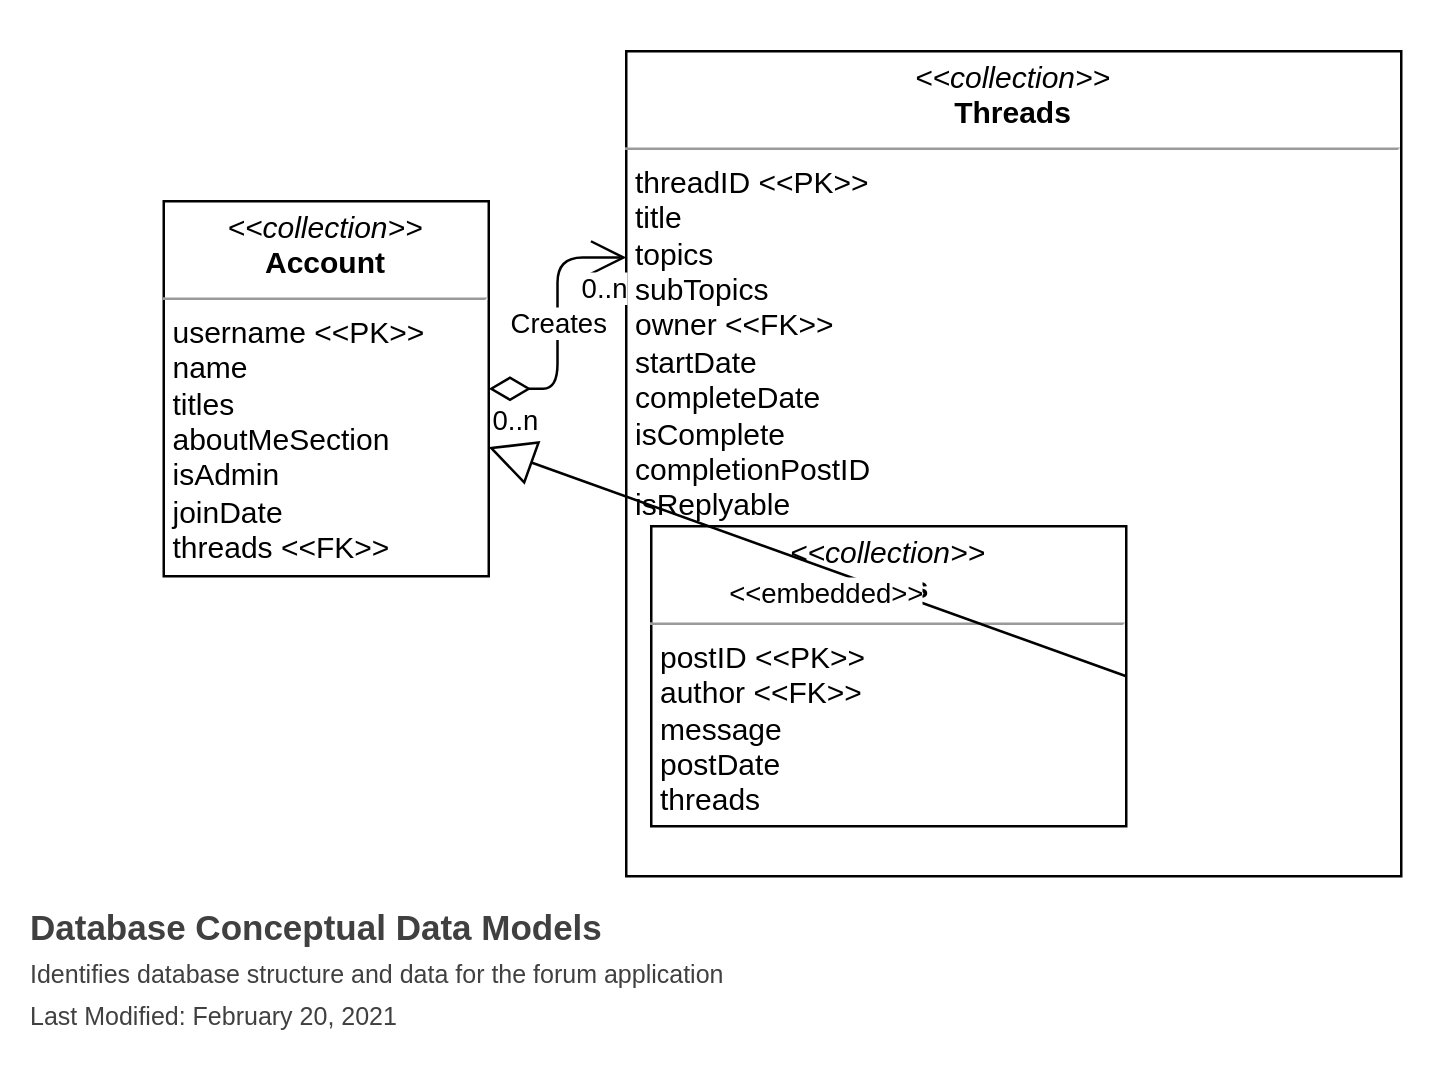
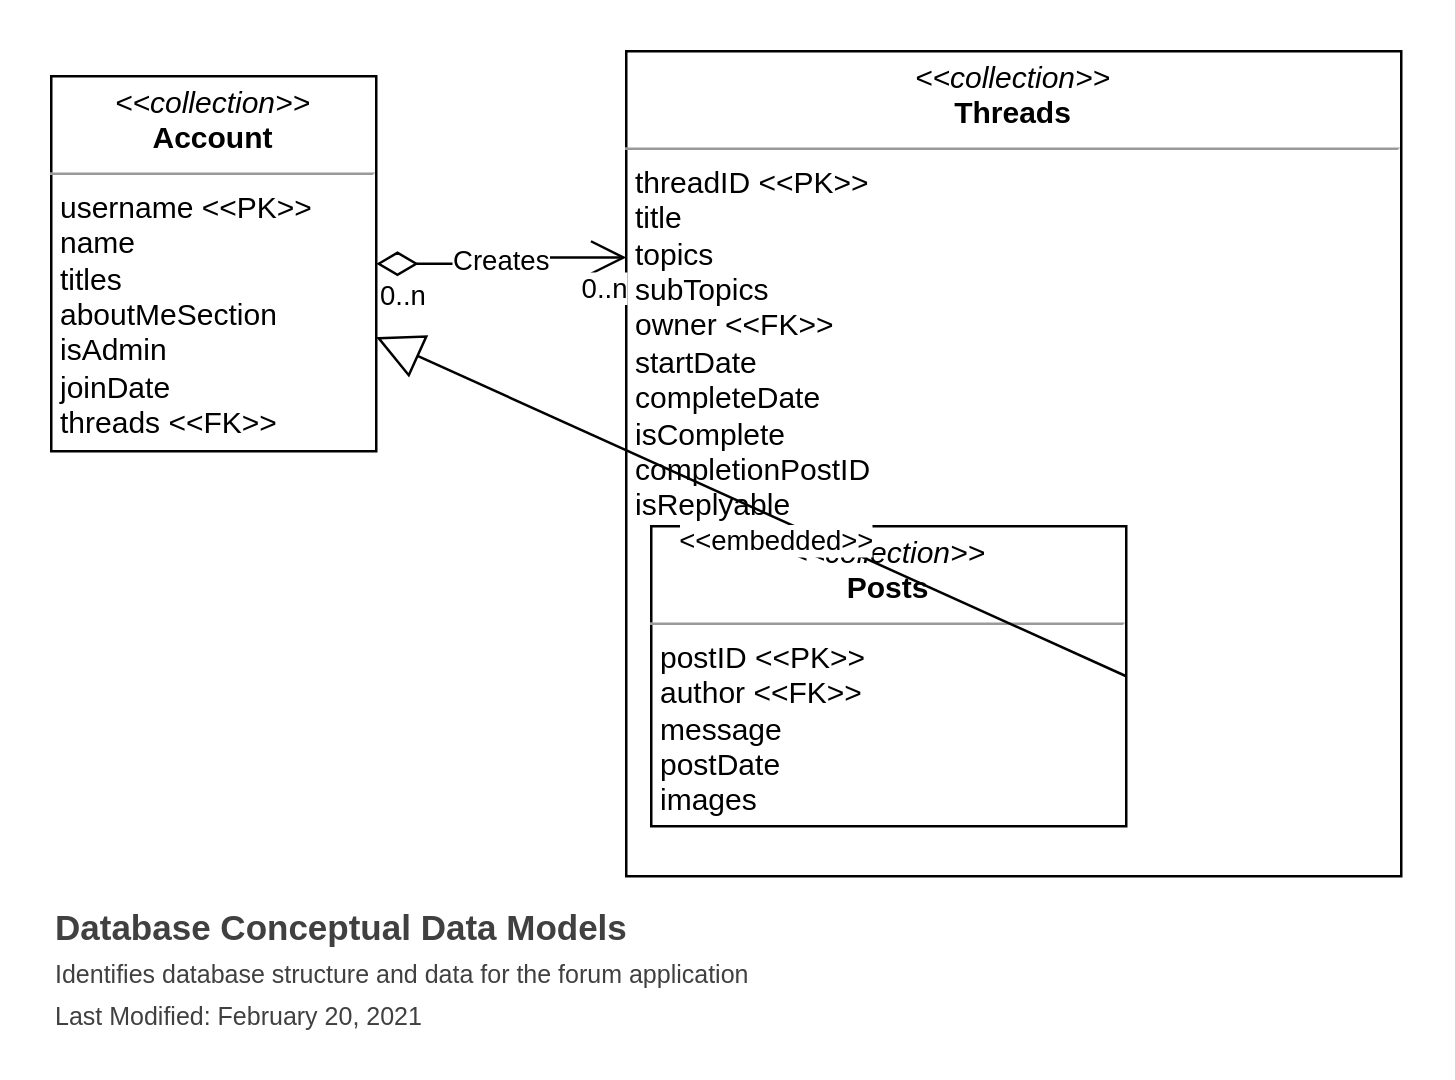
node "<<collection>> Account username <<PK>> name titles aboutMeSection isAdmin joinDate threads <<FK>>": moved (326, 389) -> (214, 264)
node "<<collection>> Posts postID <<PK>> author <<FK>> message postDate threads": label "<<collection>> Posts postID <<PK>> author <<FK>> message postDate threads" -> "<<collection>> Posts postID <<PK>> author <<FK>> message postDate images"
node "Database Conceptual Data Models Identifies database structure and data for the forum application Last Modified: February 20, 2021": moved (389, 964) -> (414, 964)
